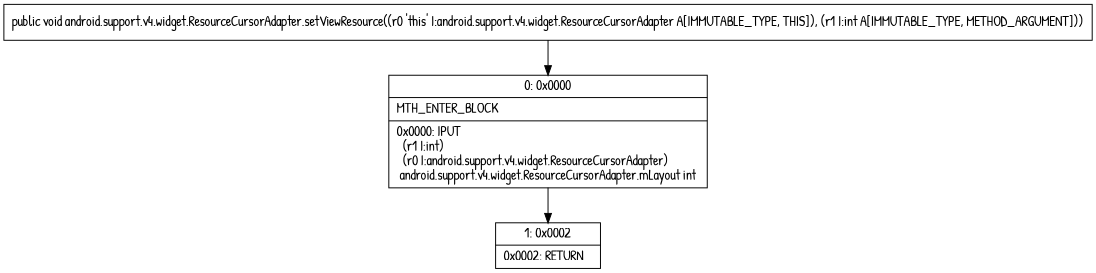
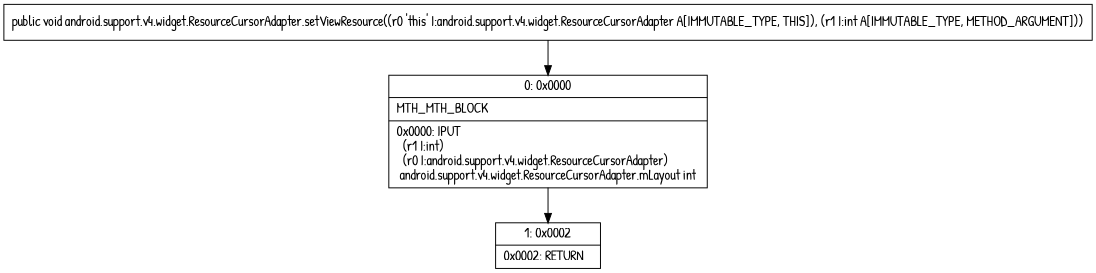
node "0: 0x0000": text "MTH_ENTER_BLOCK" -> "MTH_MTH_BLOCK"
